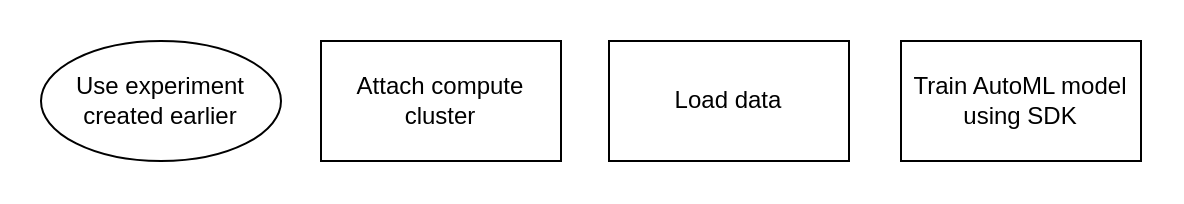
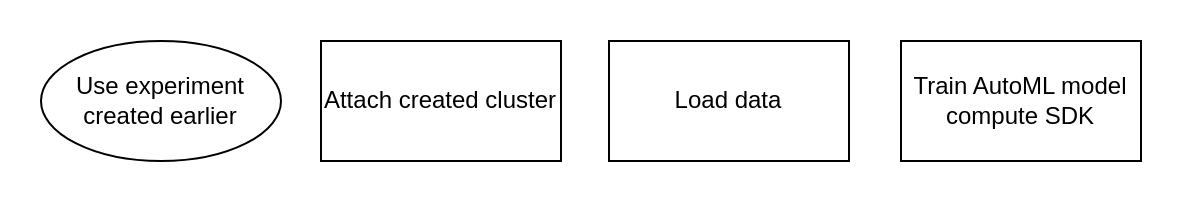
node "Attach compute cluster": label "Attach compute cluster" -> "Attach created cluster"
node "Train AutoML model using SDK": label "Train AutoML model using SDK" -> "Train AutoML model compute SDK"
